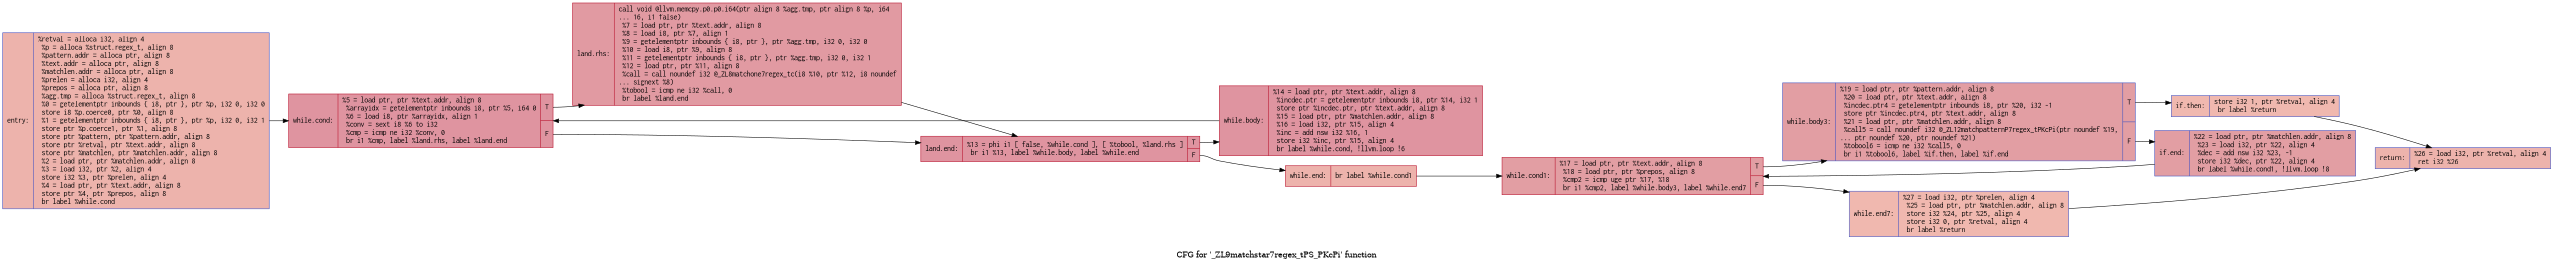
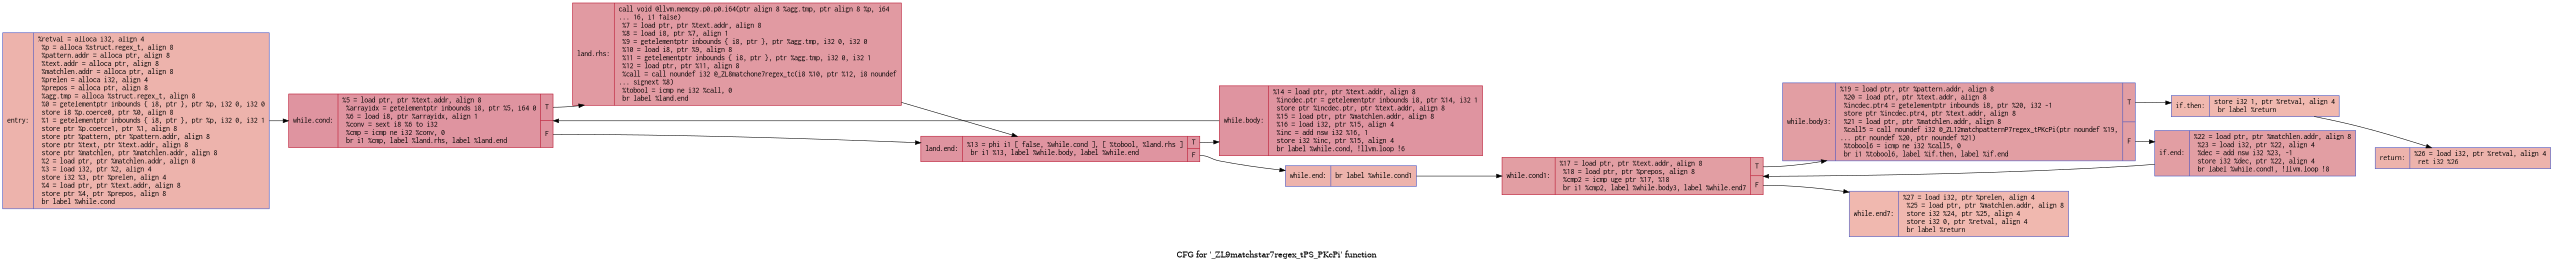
node "entry:": text "store ptr %retval, ptr %text.addr, align 8" -> "store ptr %text, ptr %text.addr, align 8"
node "while.end:": color #b70d28ff -> #3d50c3ff
edge "while.end7:" -> "return:": removed
